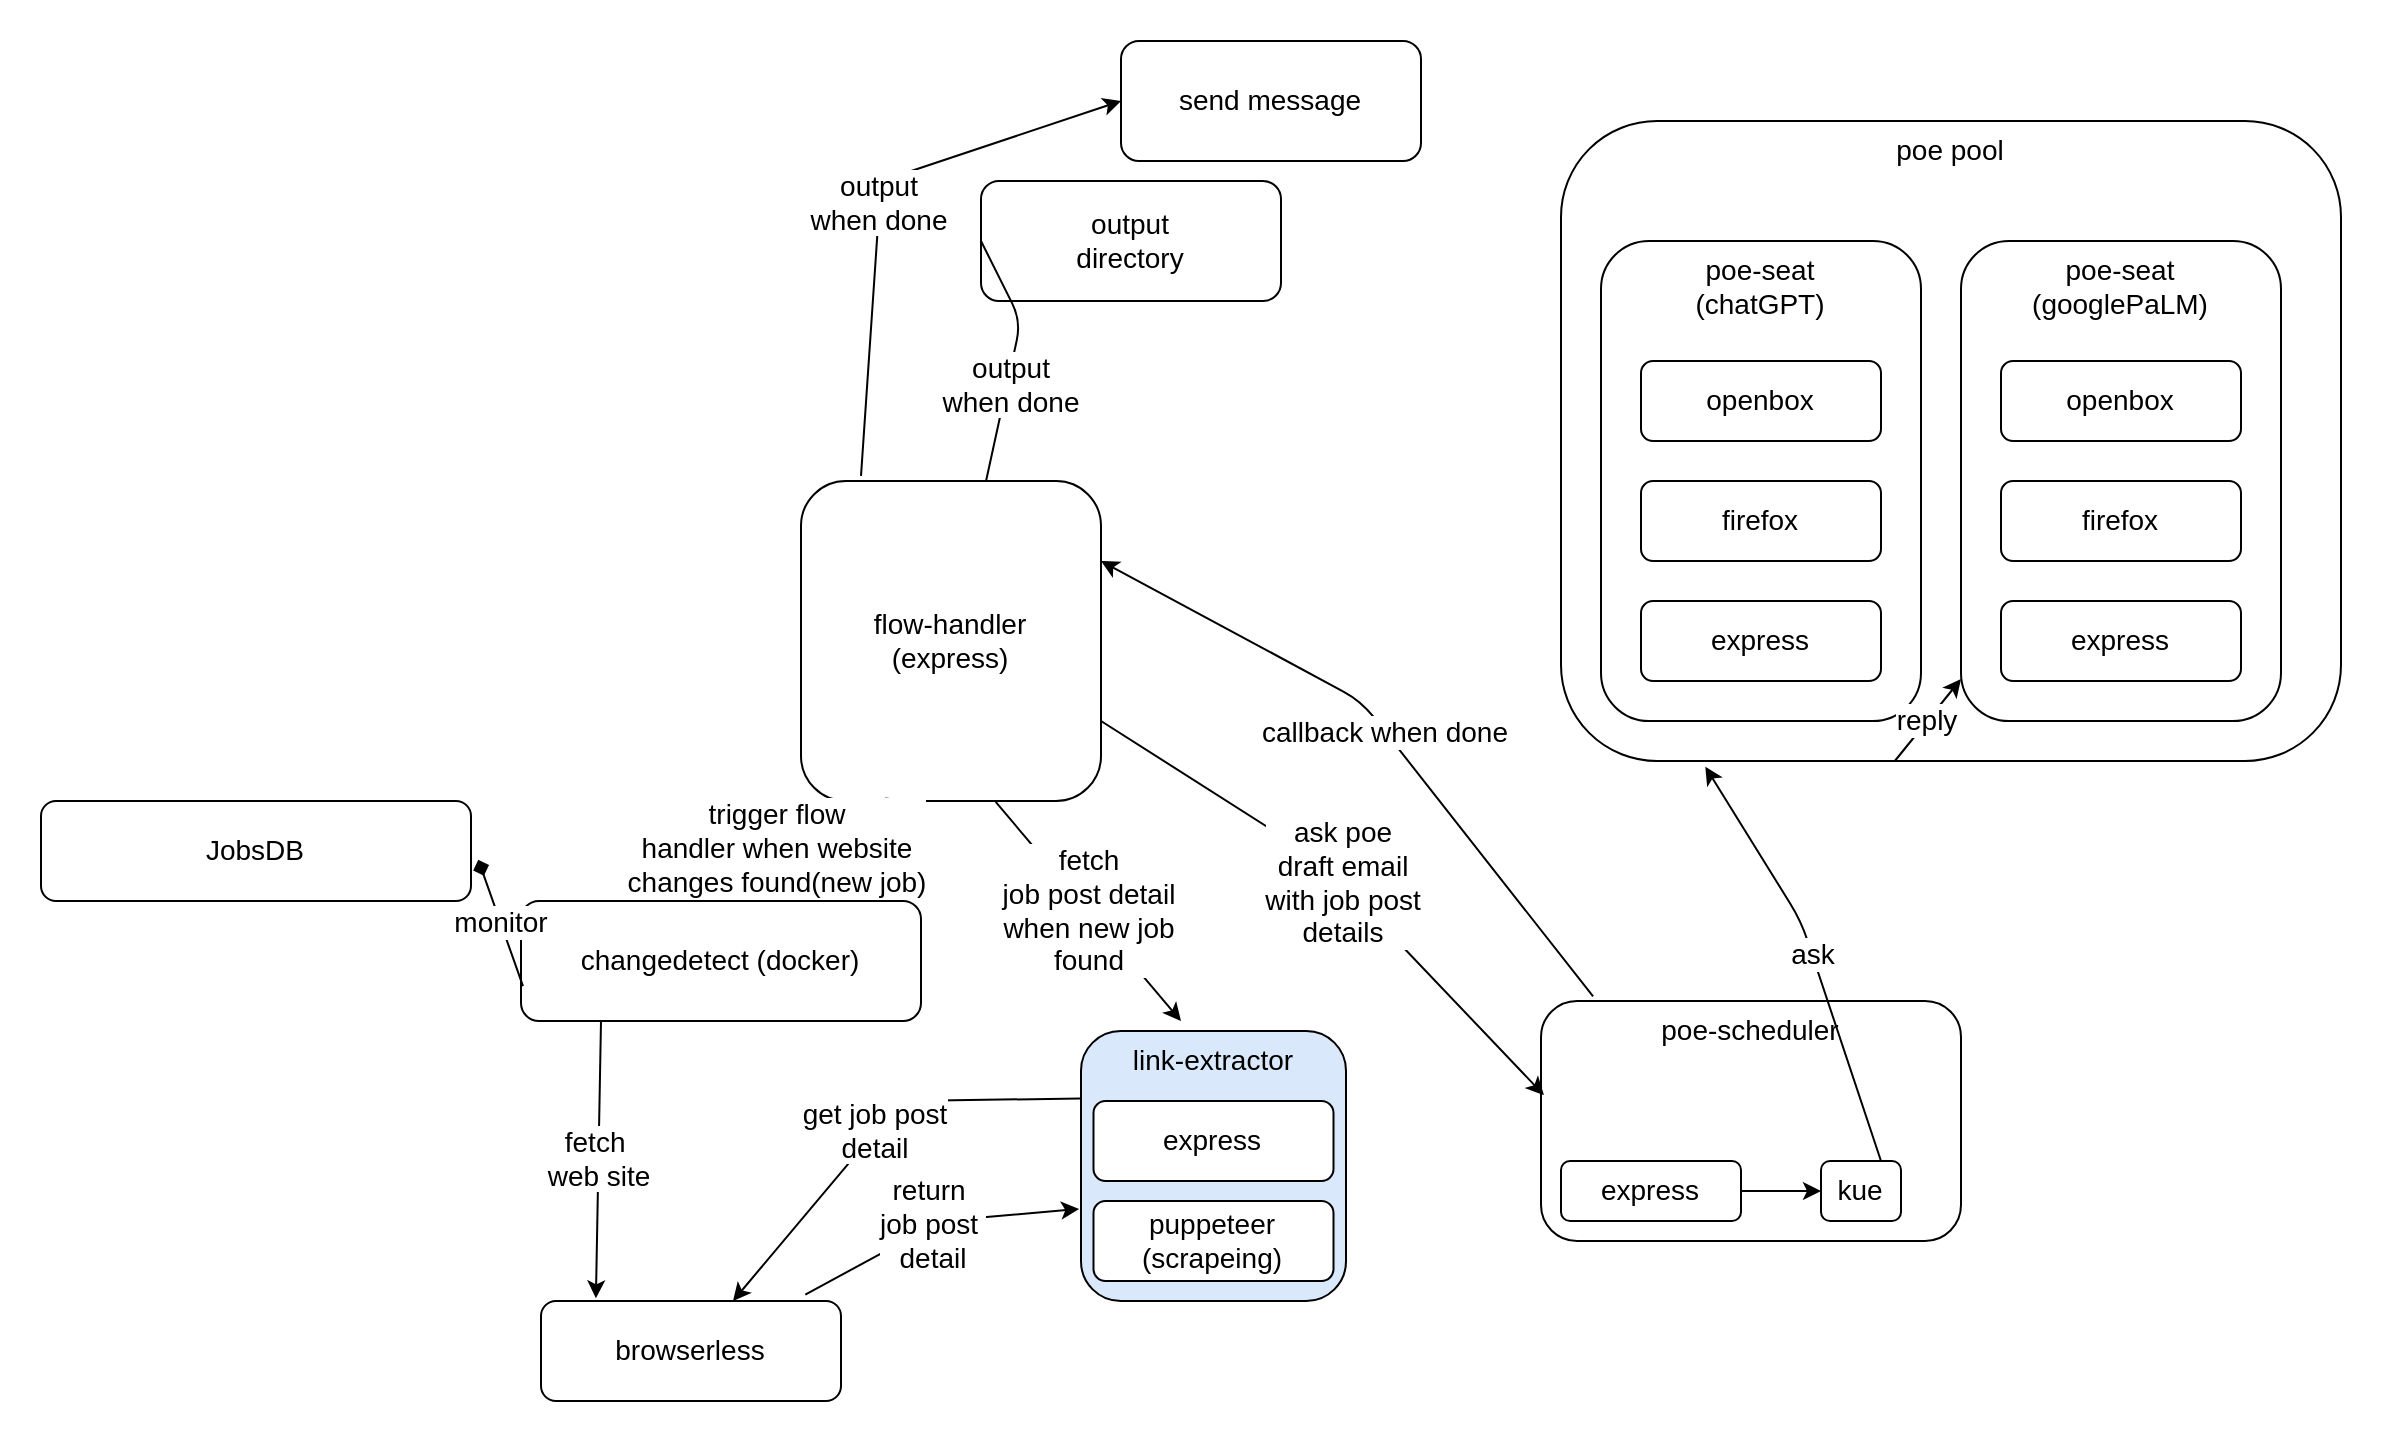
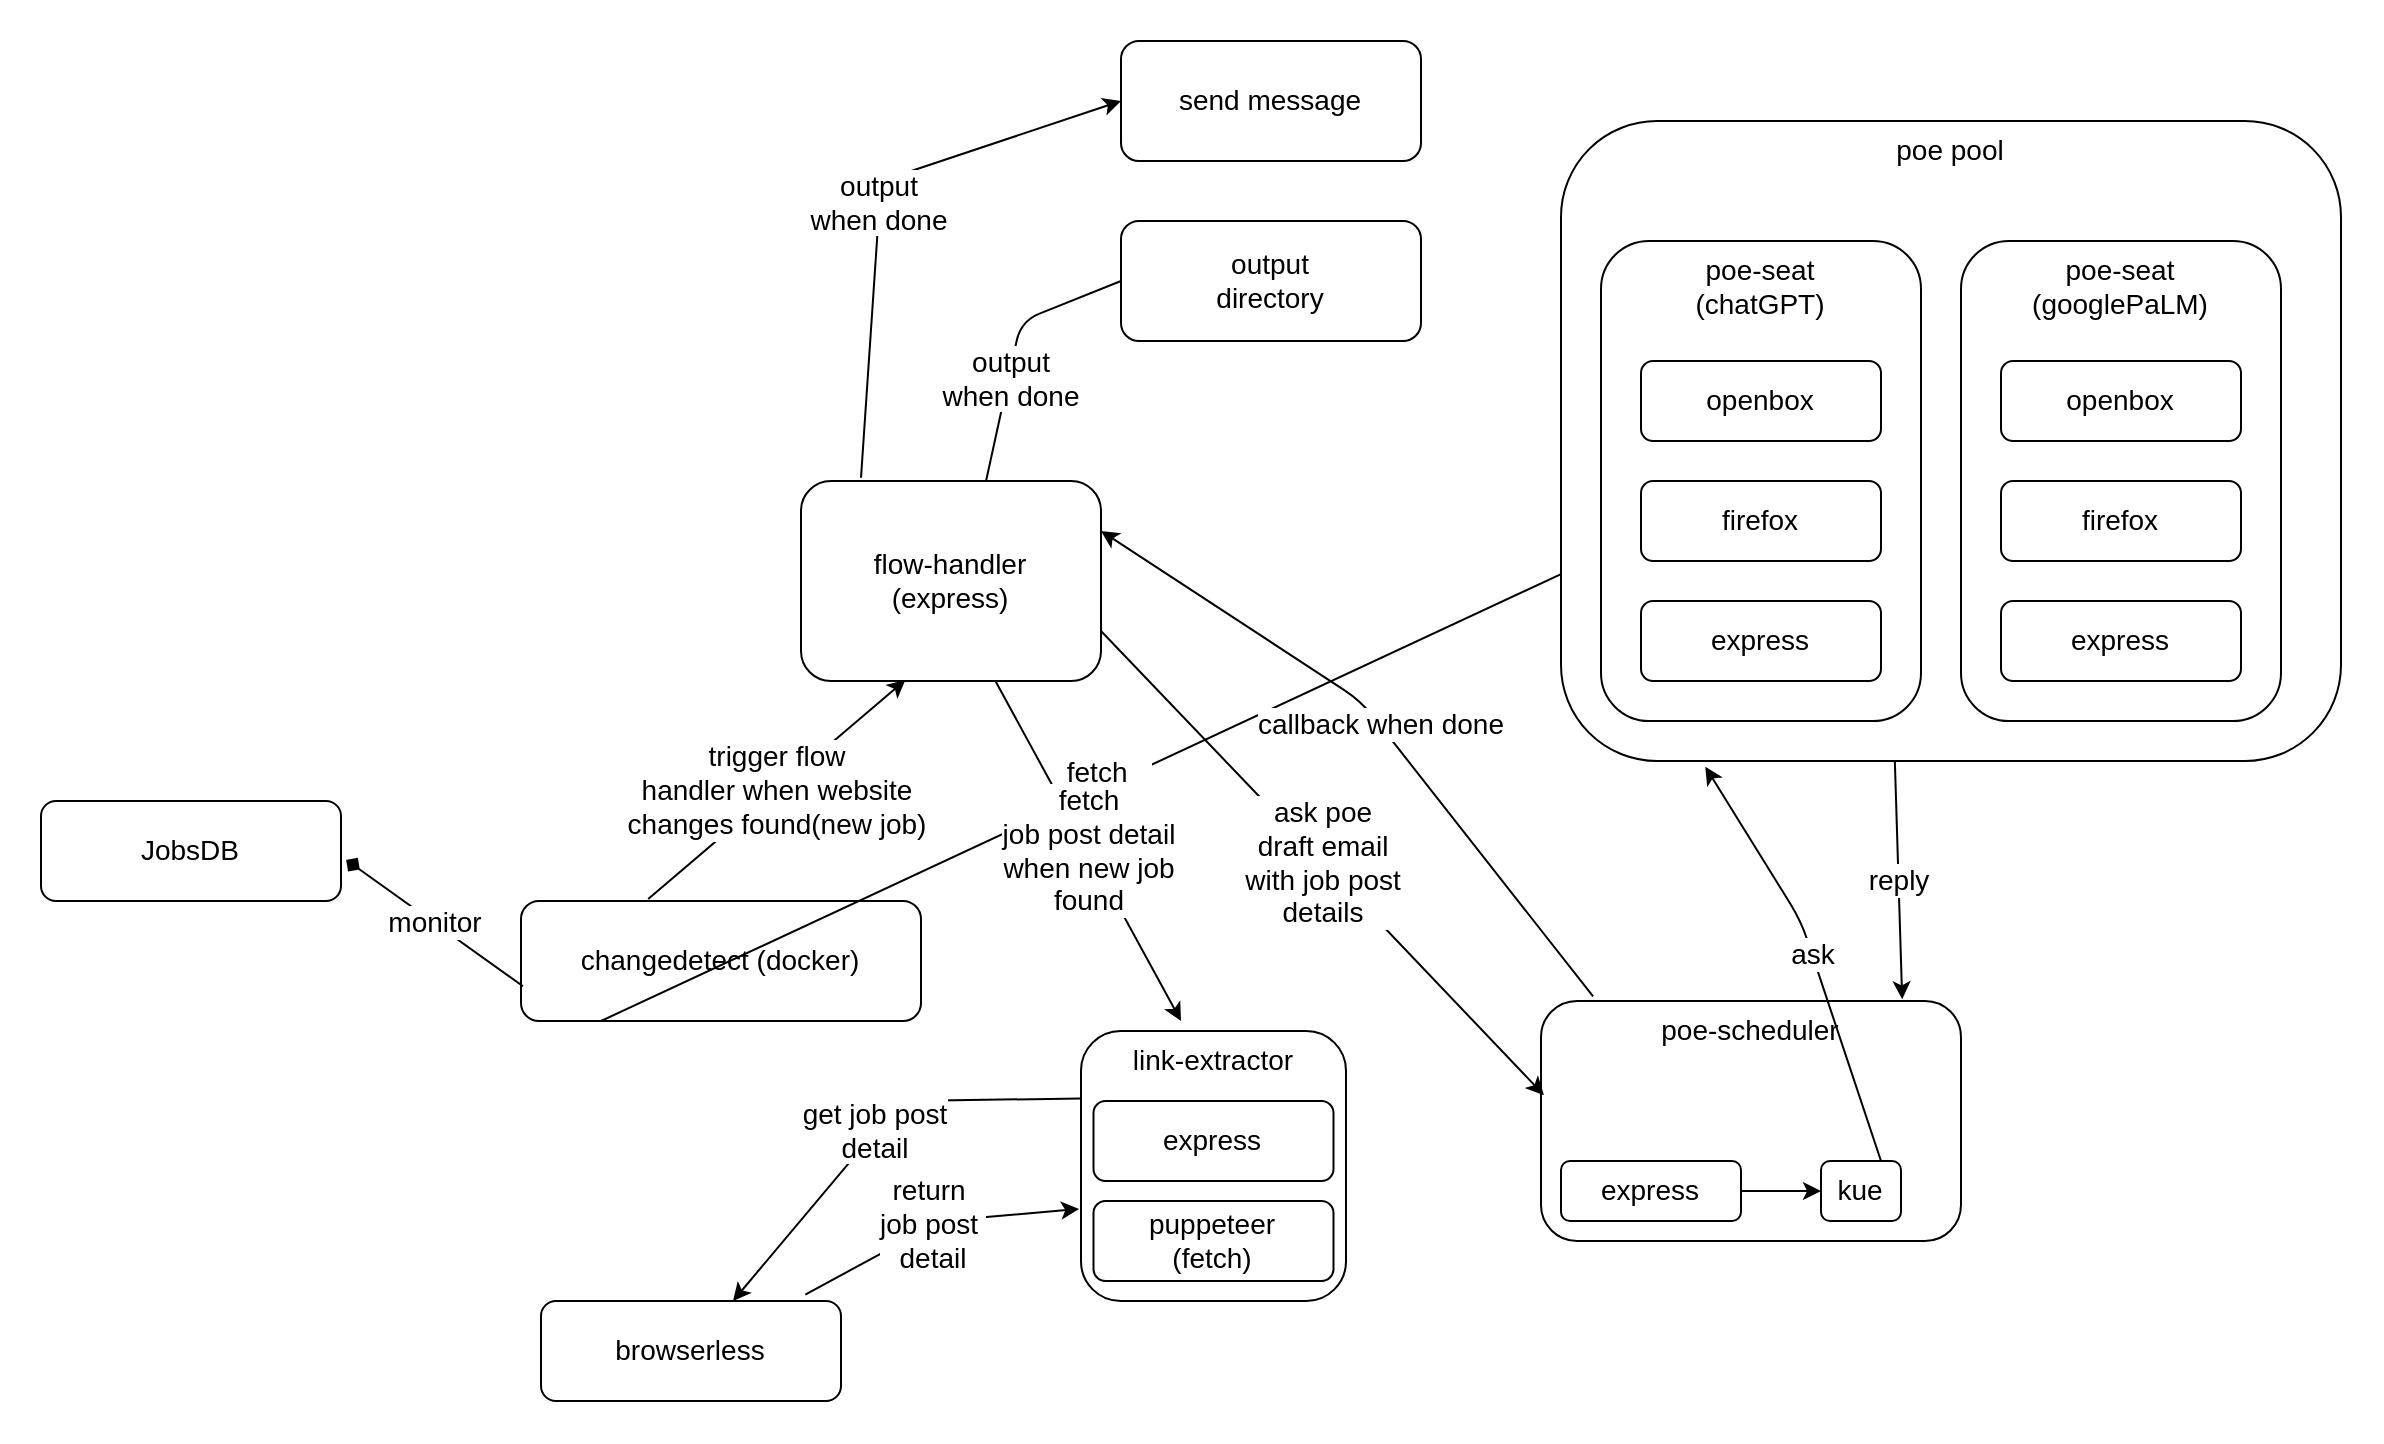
node "output directory": moved (1131, 241) -> (1271, 281)
node "flow-handler (express)": size 300x320 -> 300x200
edge "poe pool" -> "poe-seat(googlePaLM)": now "poe pool" -> "poe-scheduler"
node "JobsDB": size 430x100 -> 300x100
node "link-extractor": fillcolor #dae8fc -> #ffffff
edge "changedetect (docker)" -> "browserless": now "changedetect (docker)" -> "poe-seat (chatGPT)"
node "puppeteer (scrapeing)": label "puppeteer (scrapeing)" -> "puppeteer (fetch)"
